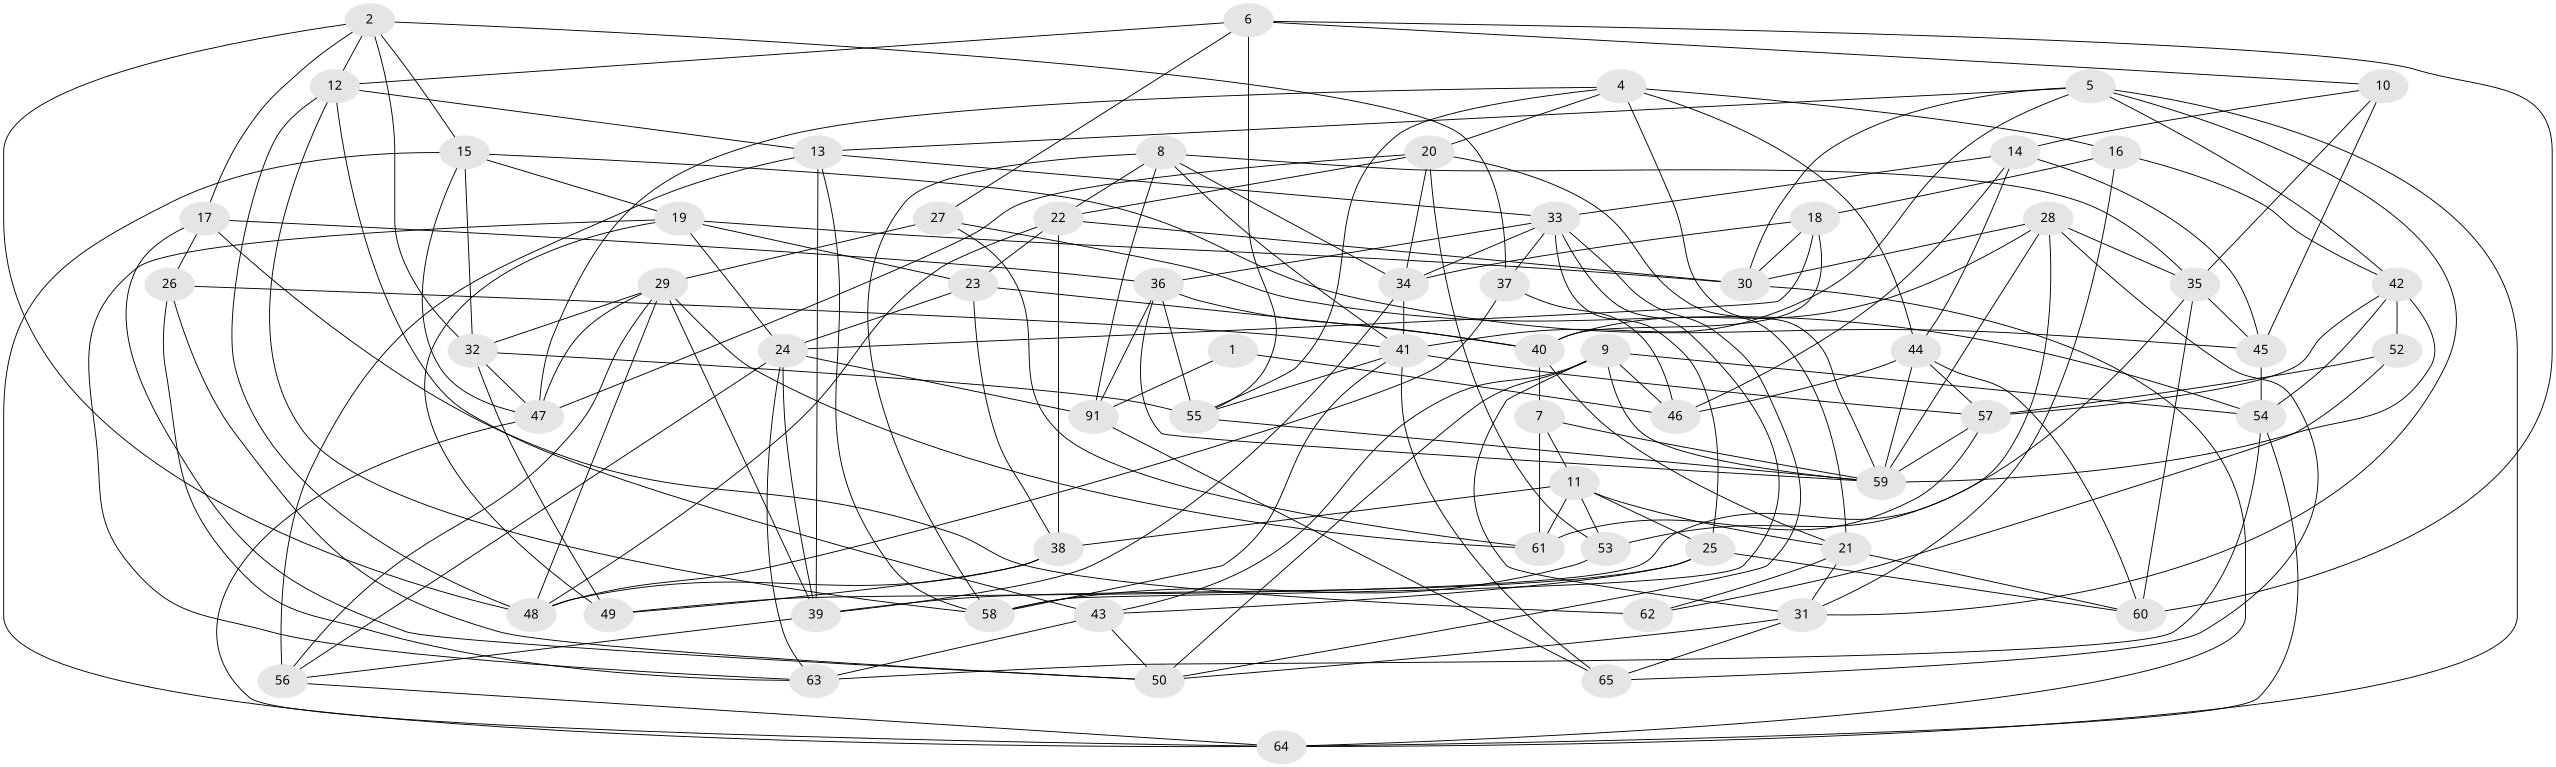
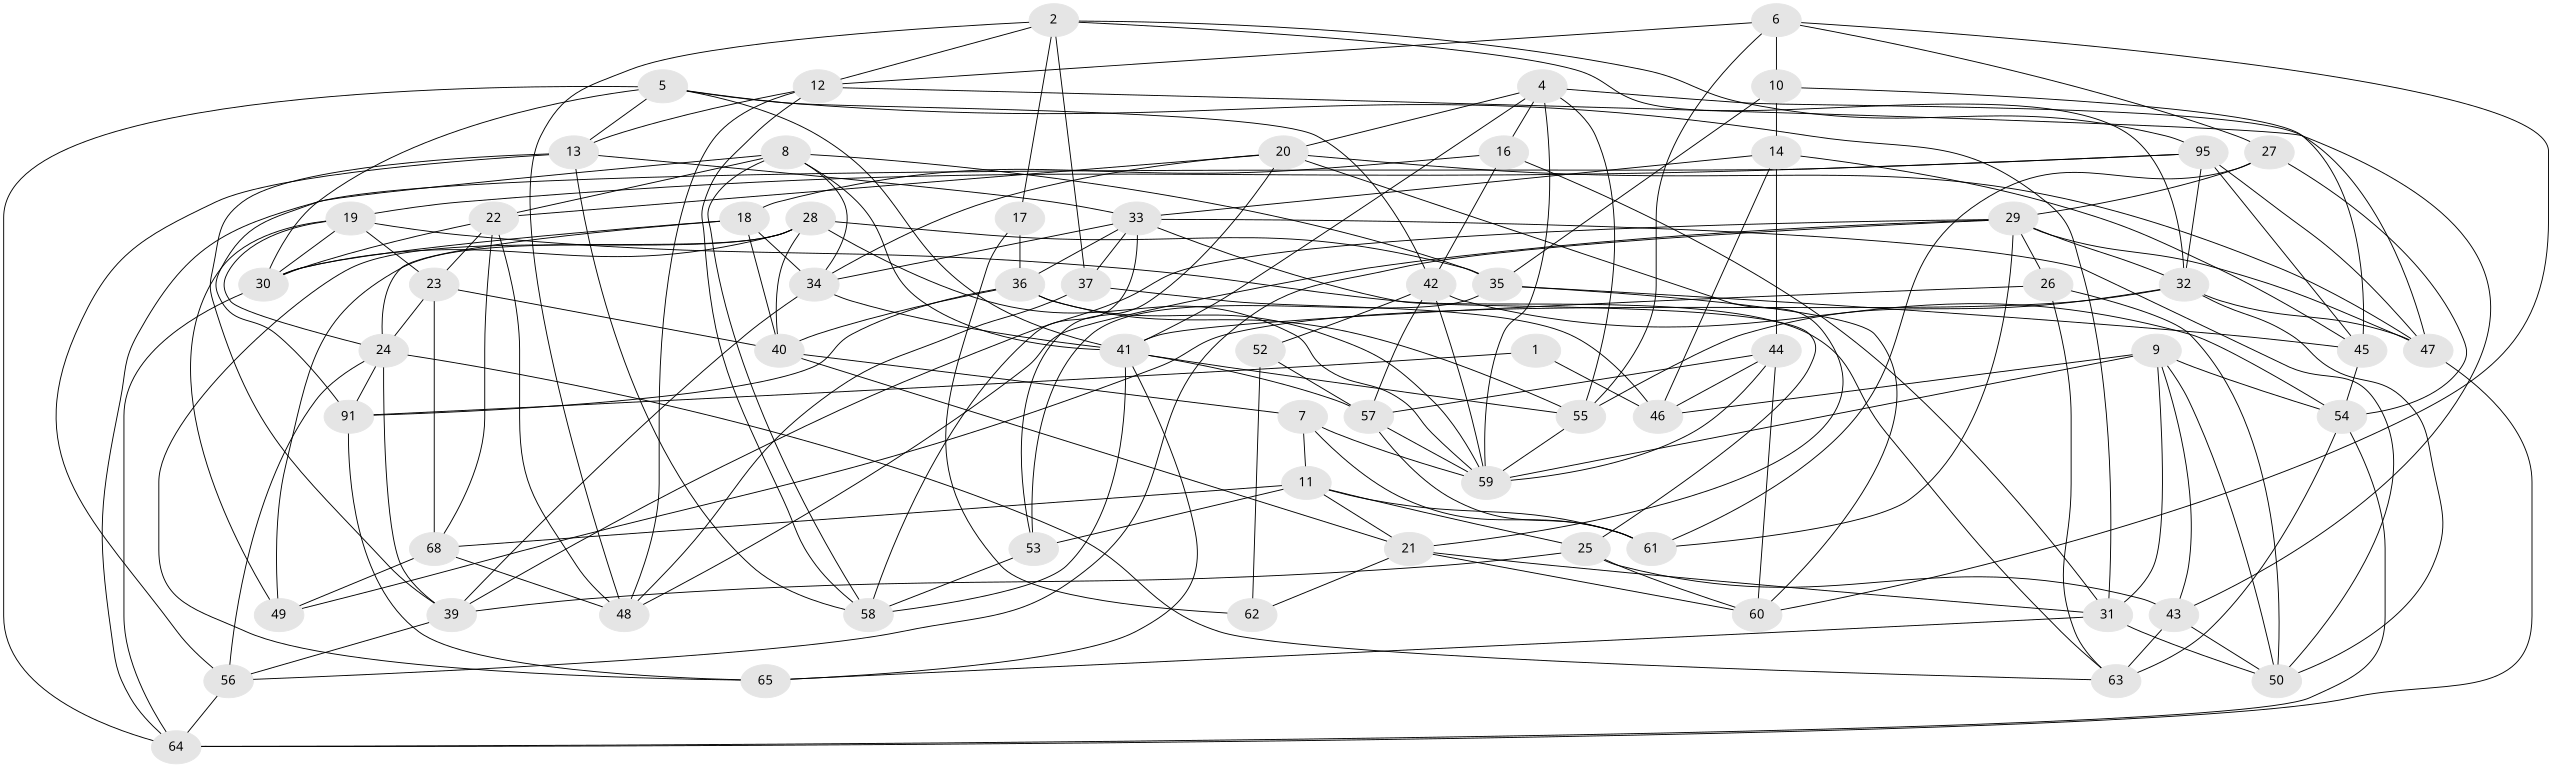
node "15": label "15" -> "95"
edge "4" -- "44": now "4" -- "41"
edge "17" -- "26": now "29" -- "26"
node "38": label "38" -> "68"
edge "17" -- "50": now "32" -- "50"
